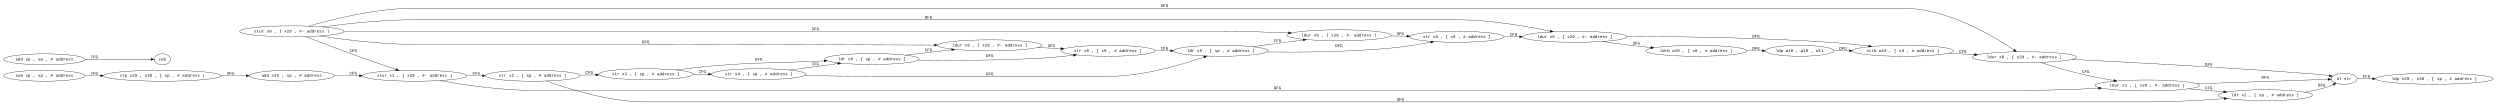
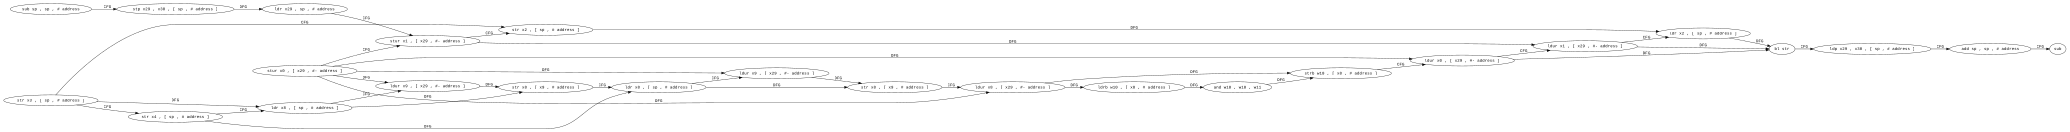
edge "ldp x29 , x30 , [ sp , # address ]" -> "add sp , sp , # address": added, label "CFG"
node "ldp w10 , w10 , w11": label "ldp w10 , w10 , w11" -> "and w10 , w10 , w11"
edge "str x2 , [ sp , # address ]" -> "str x3 , [ sp , # address ]": reversed
node "add x29 , sp , # address": label "add x29 , sp , # address" -> "ldr x29 , sp , # address"
